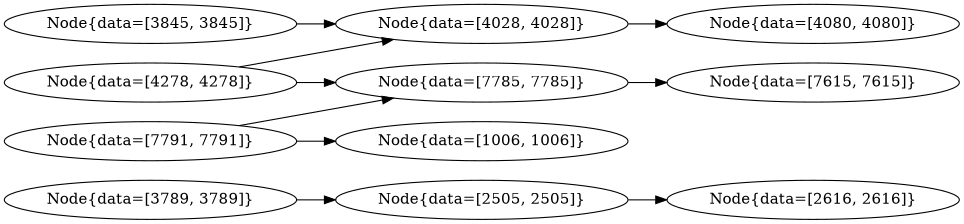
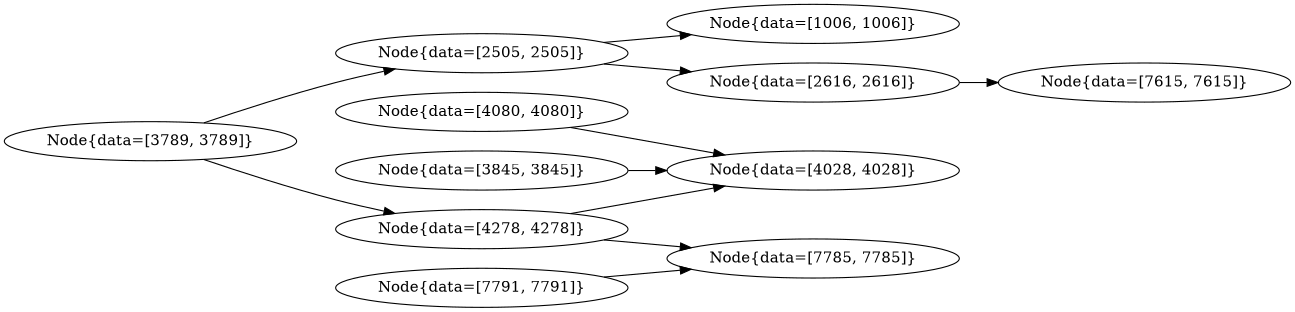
edge "Node{data=[4028, 4028]}" -> "Node{data=[4080, 4080]}": reversed
edge "Node{data=[7785, 7785]}" -> "Node{data=[7615, 7615]}": now "Node{data=[2616, 2616]}" -> "Node{data=[7615, 7615]}"
edge "Node{data=[7791, 7791]}" -> "Node{data=[1006, 1006]}": now "Node{data=[2505, 2505]}" -> "Node{data=[1006, 1006]}"
edge "Node{data=[3789, 3789]}" -> "Node{data=[4278, 4278]}": added
